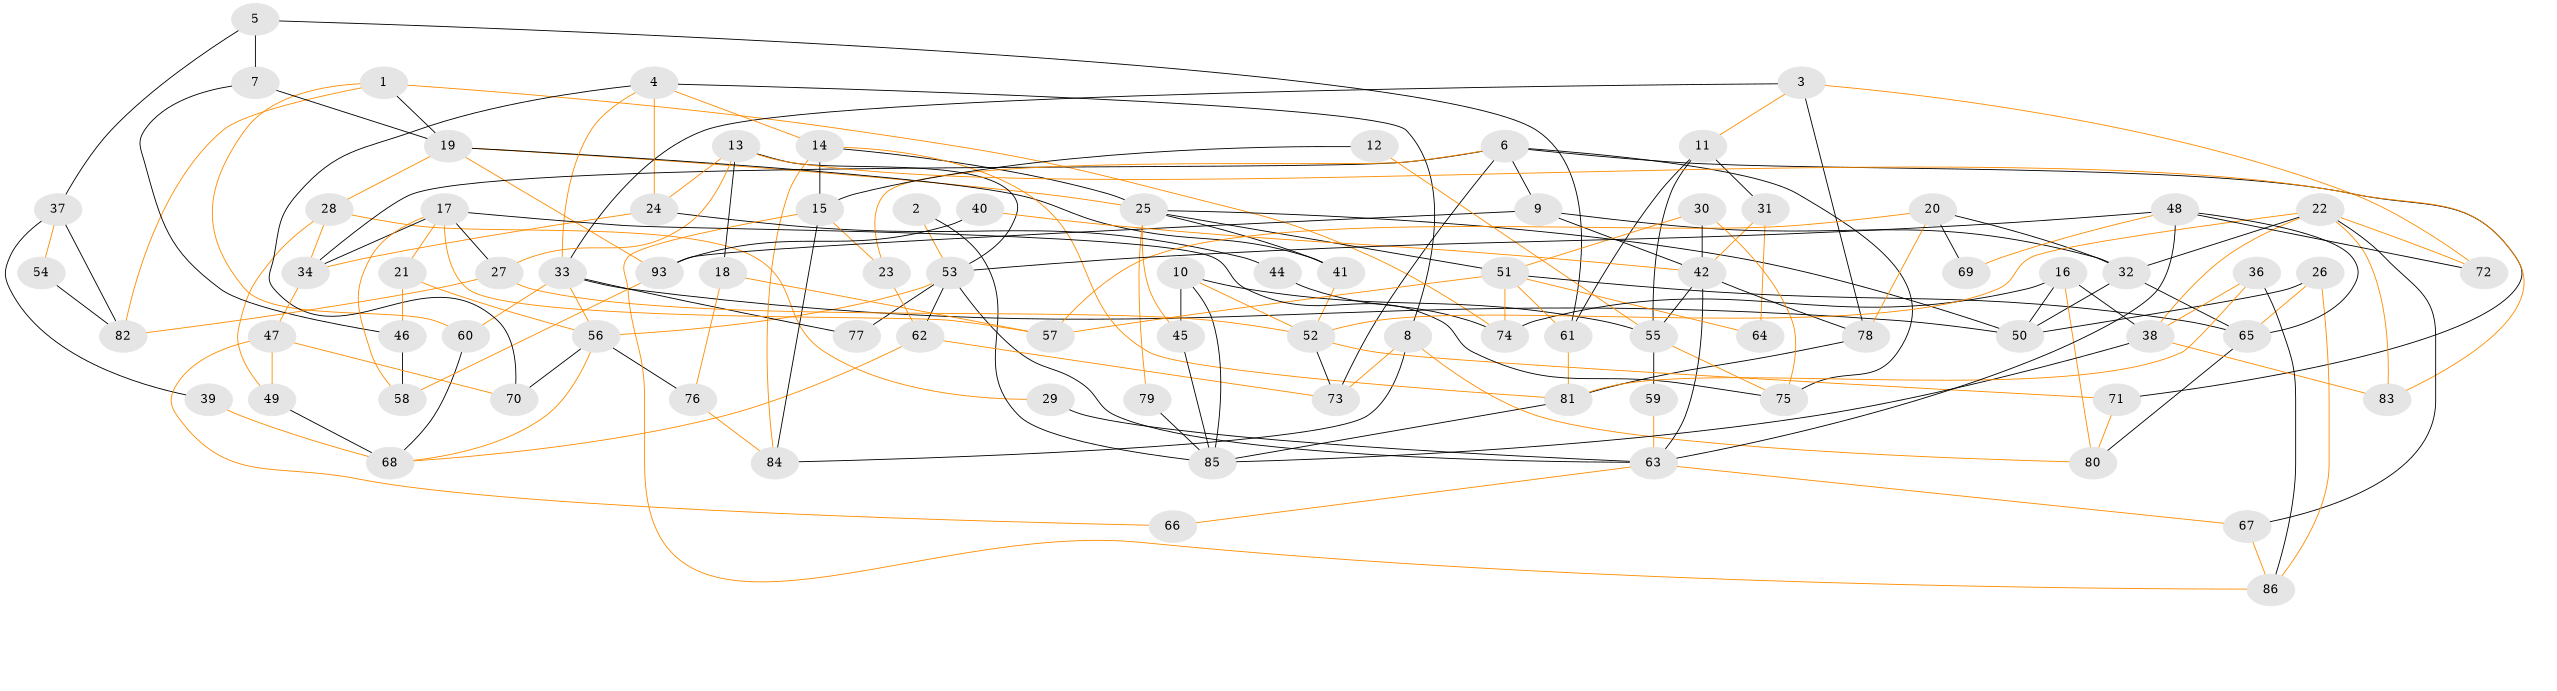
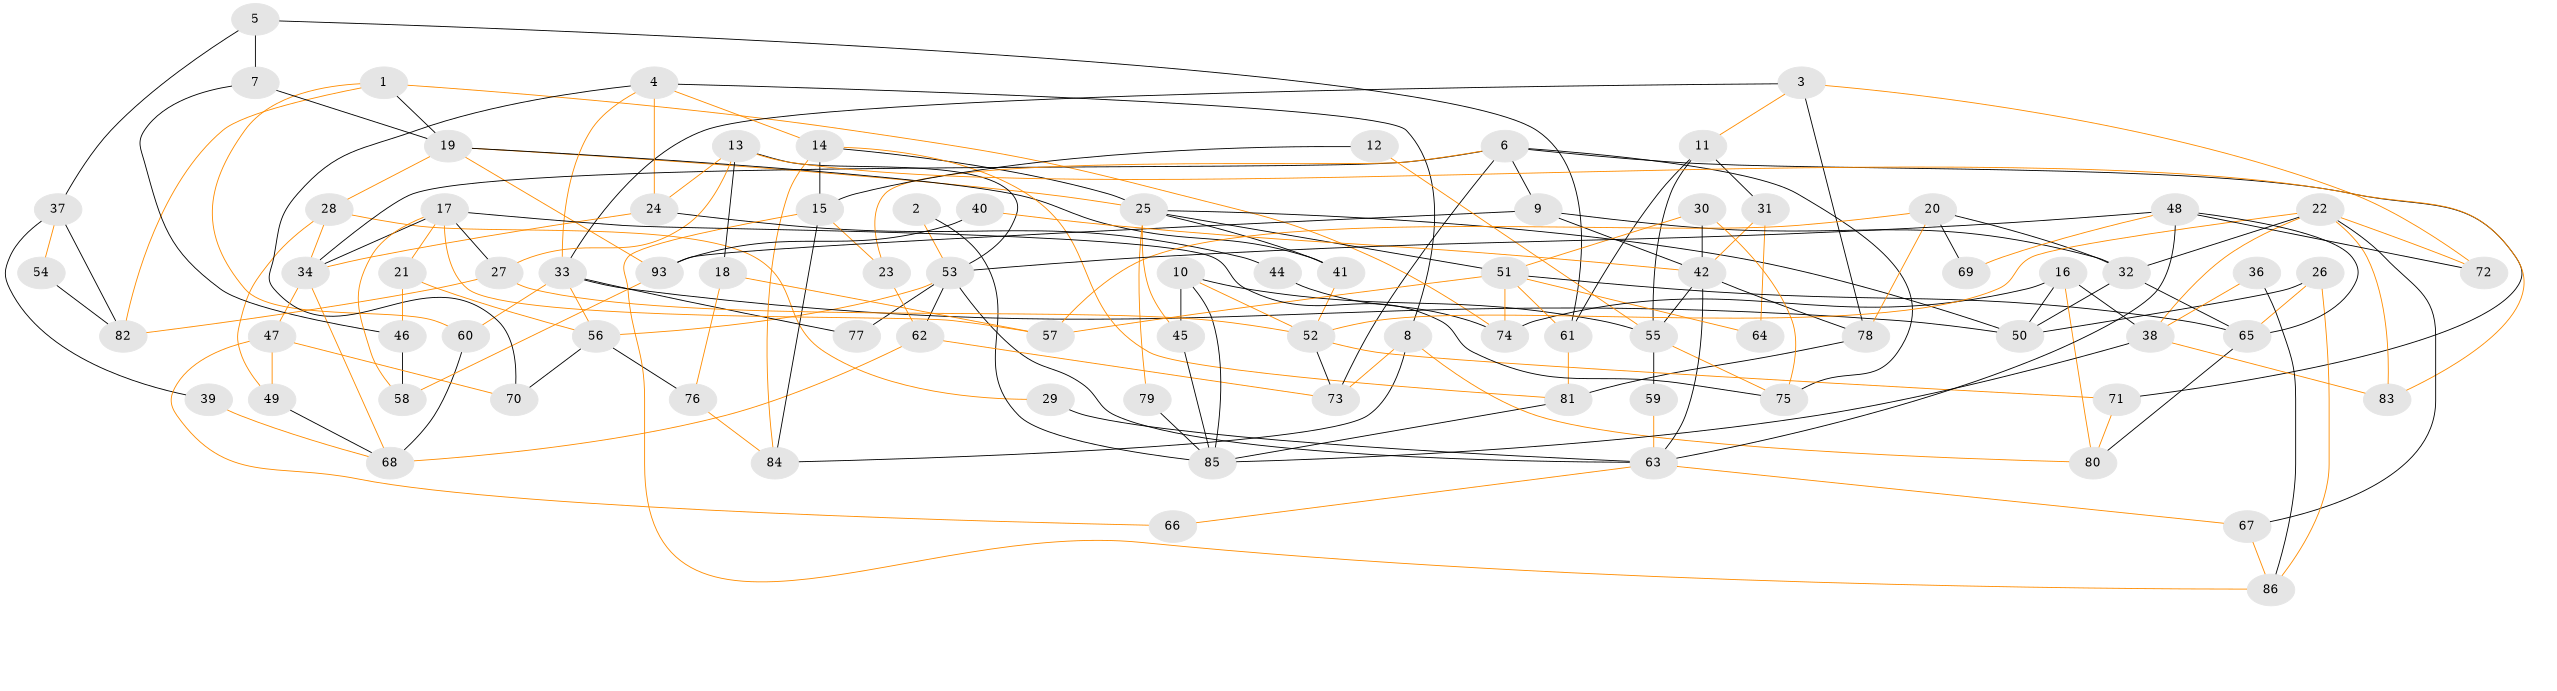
edge "36" -- "81": removed
edge "56" -- "68": now "34" -- "68"
